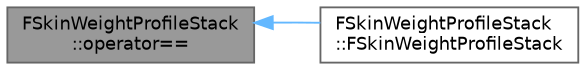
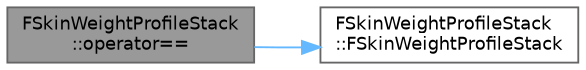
edge "FSkinWeightProfileStack ::FSkinWeightProfileStack" -> "FSkinWeightProfileStack ::operator==": reversed
